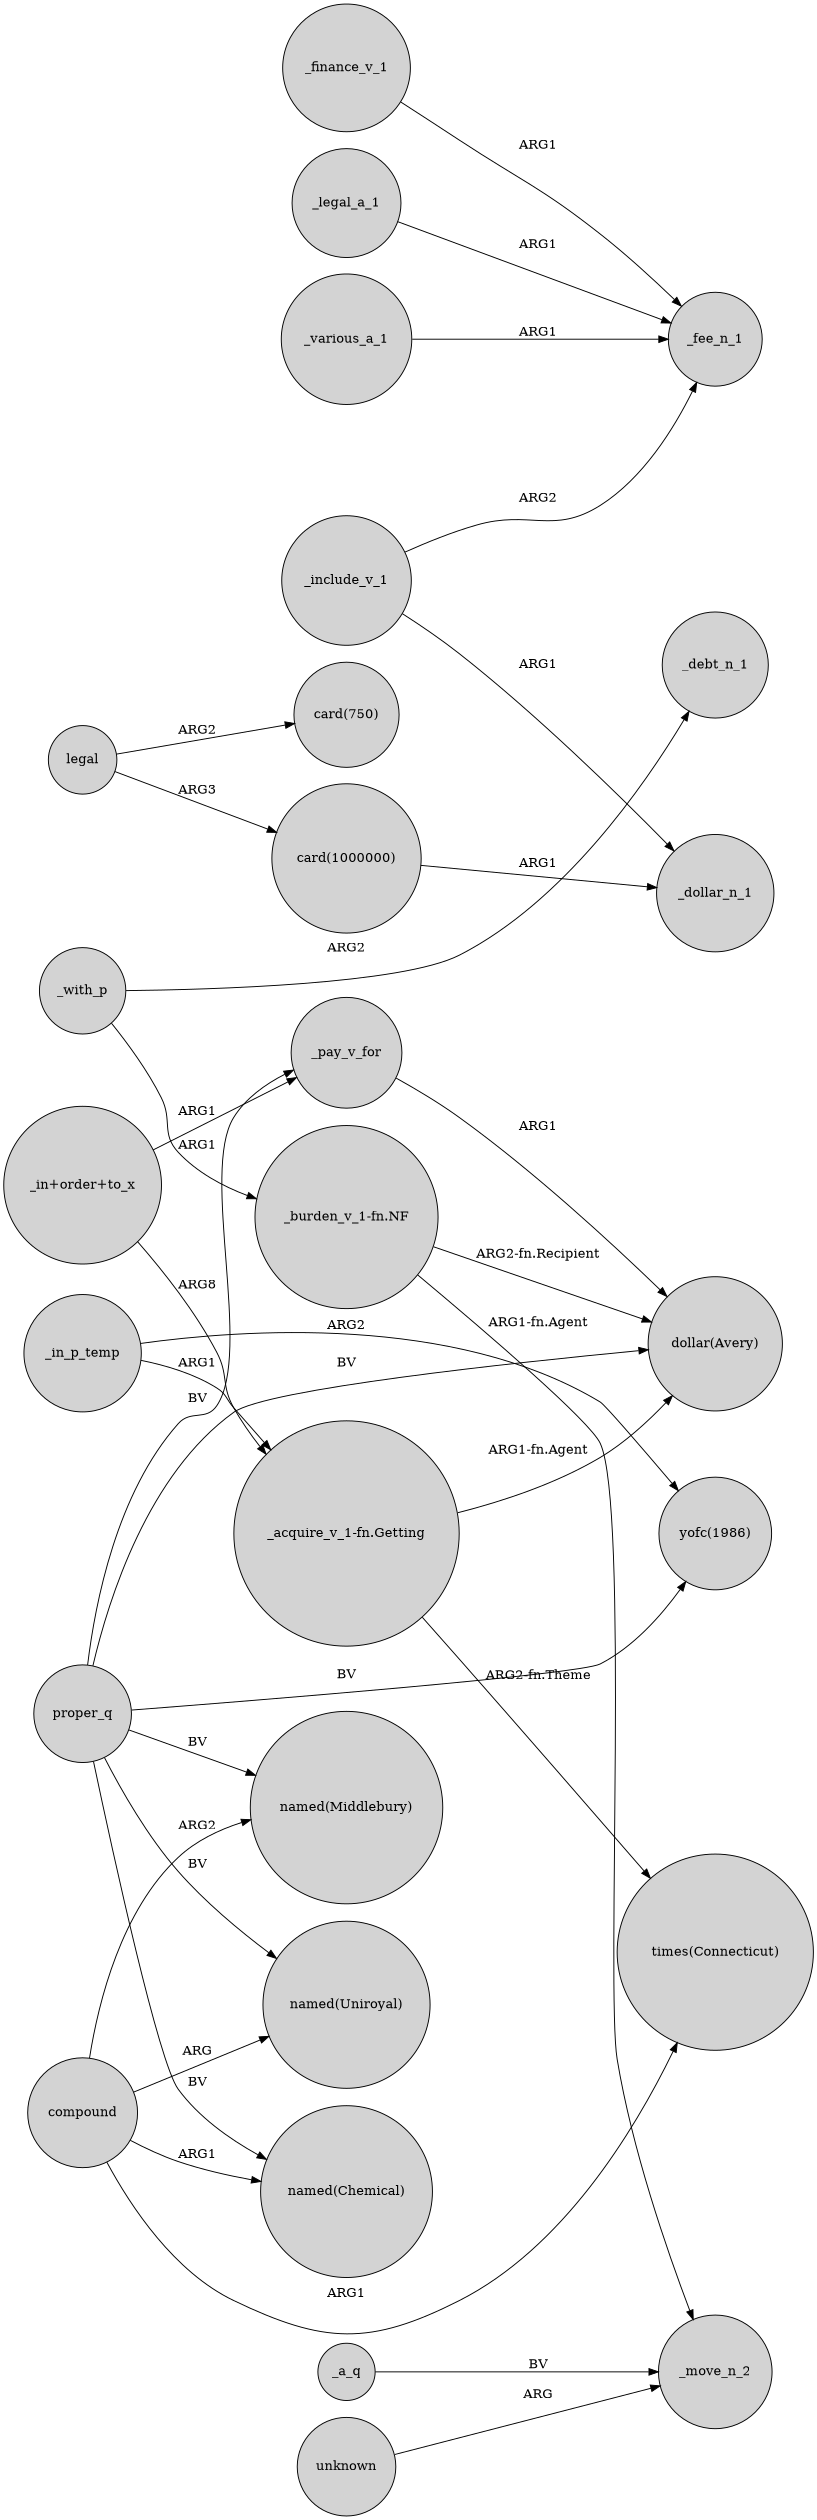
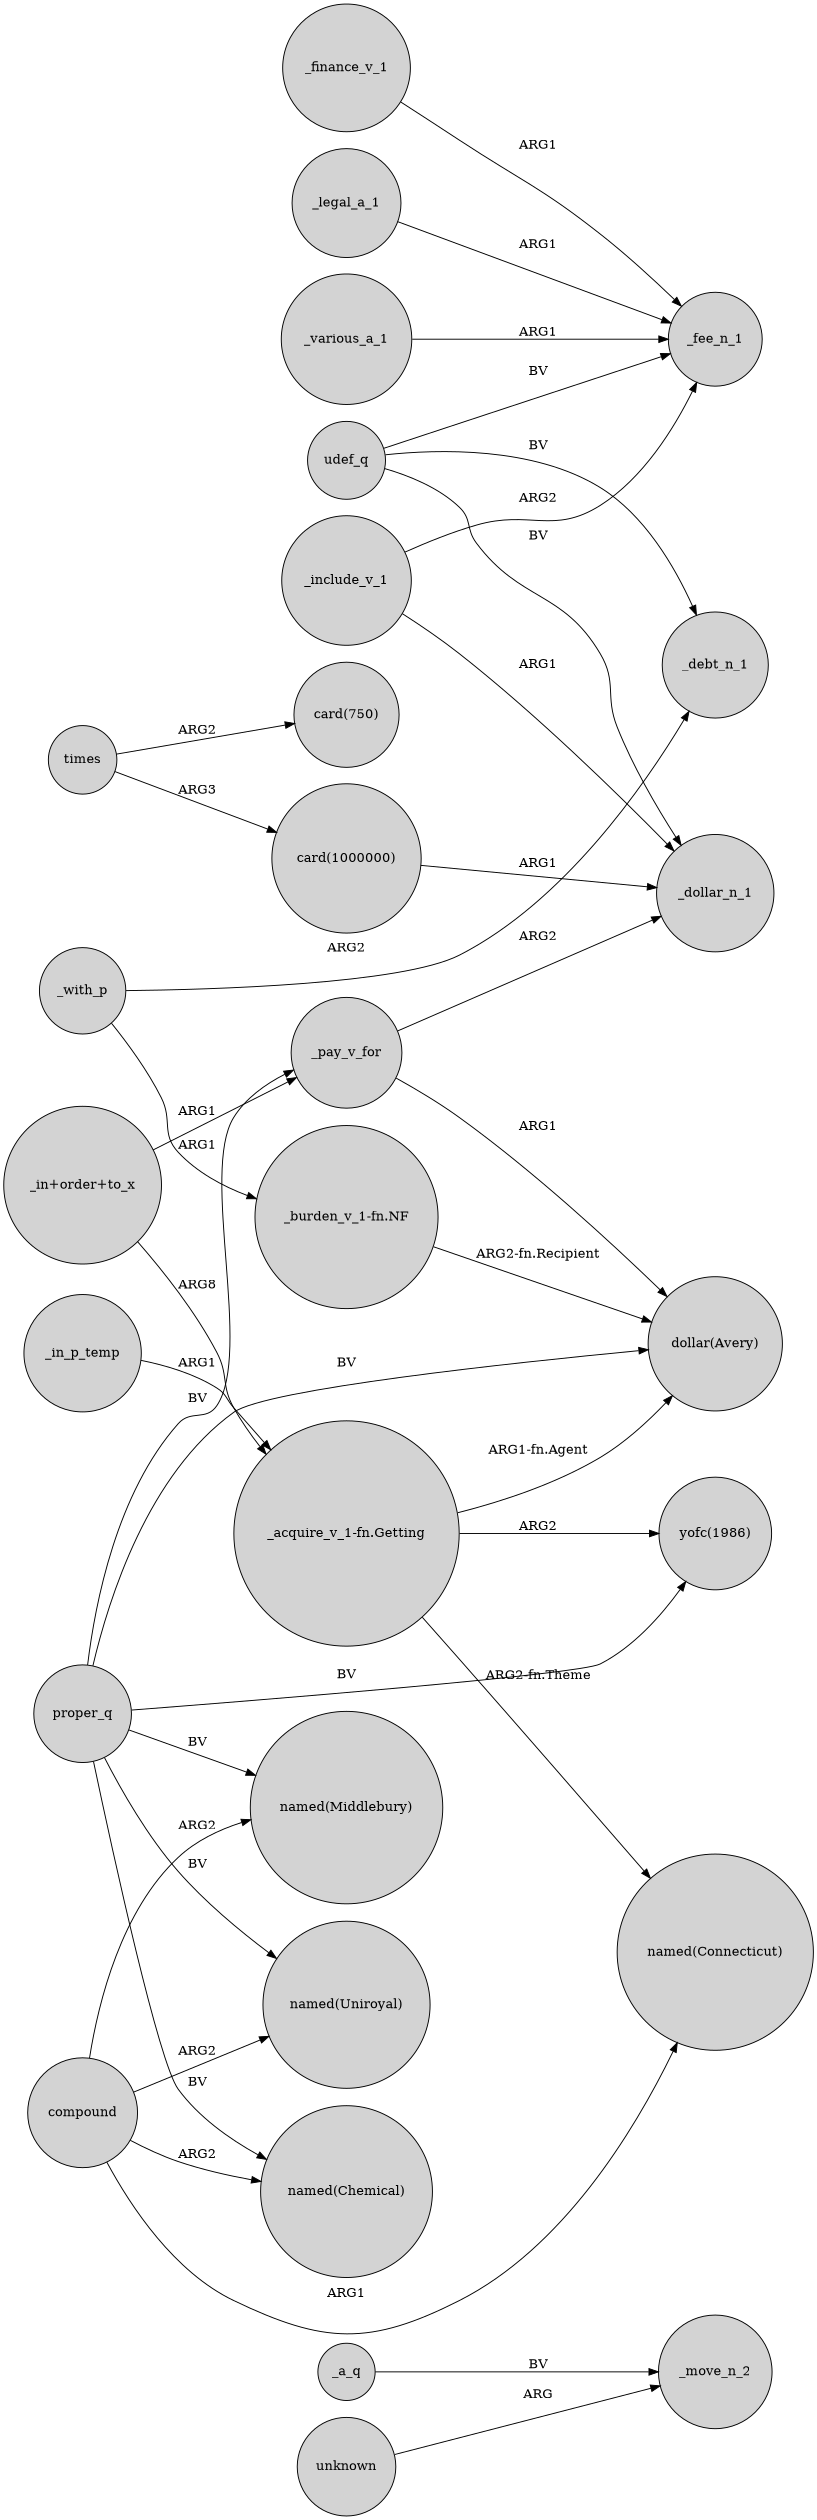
node "udef_q": added
node "legal": label "legal" -> "times"
edge "_pay_v_for" -> "_dollar_n_1": added, label "ARG2"
edge "_in_p_temp" -> "yofc(1986)": now "_acquire_v_1-fn.Getting" -> "yofc(1986)"
edge "_burden_v_1-fn.NF" -> "_move_n_2": removed, label "ARG1-fn.Agent"
node "times(Connecticut)": label "times(Connecticut)" -> "named(Connecticut)"
edge "compound" -> "named(Uniroyal)": label "ARG" -> "ARG2"
edge "compound" -> "named(Chemical)": label "ARG1" -> "ARG2"
